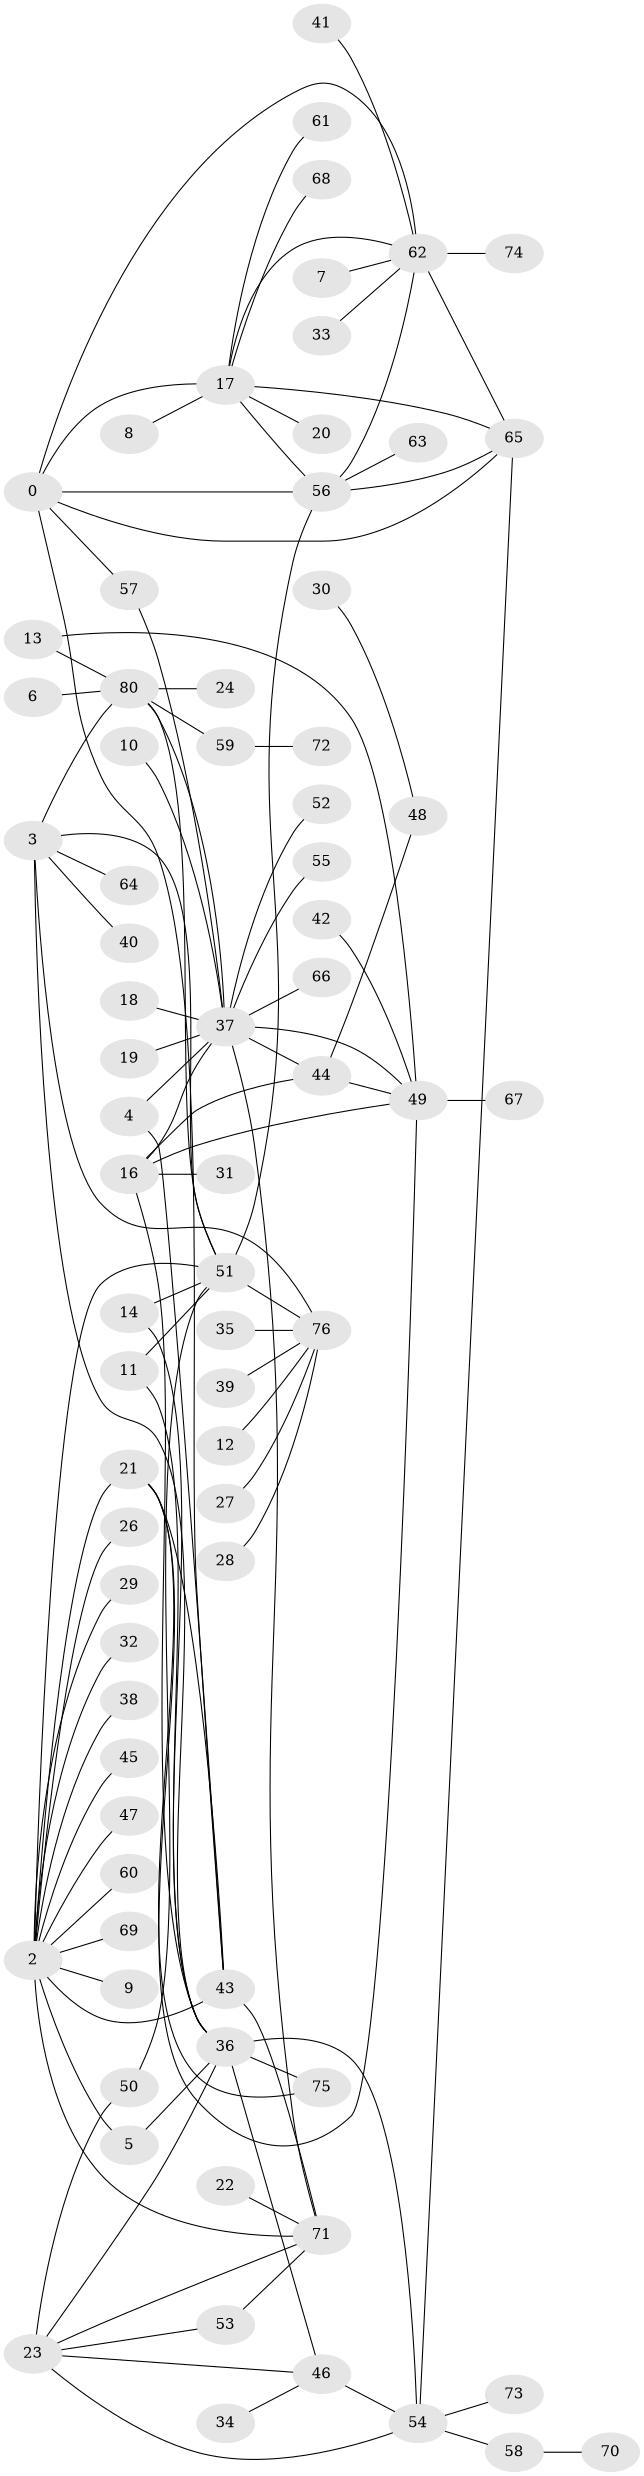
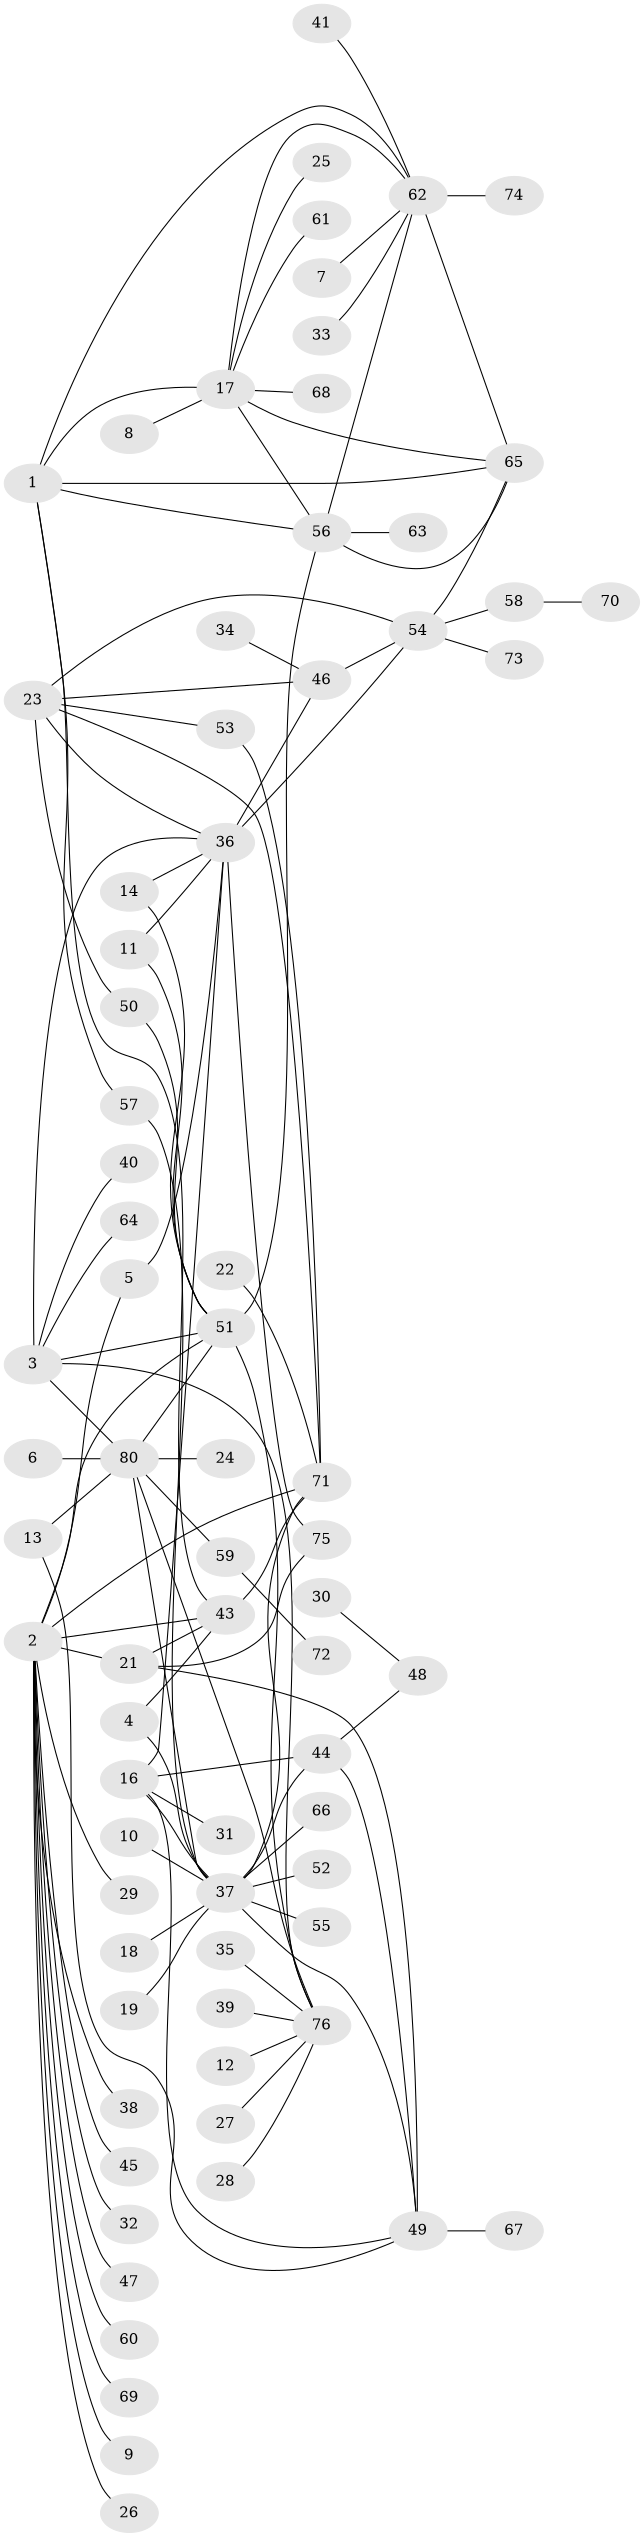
node "20": label "20" -> "25"
node "0": label "0" -> "1"
node "42": removed
edge "80" -- "76": added
